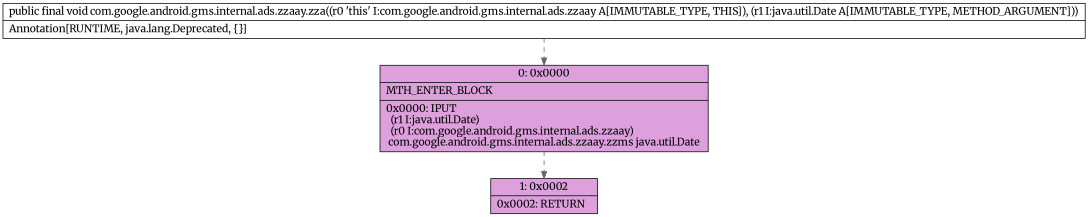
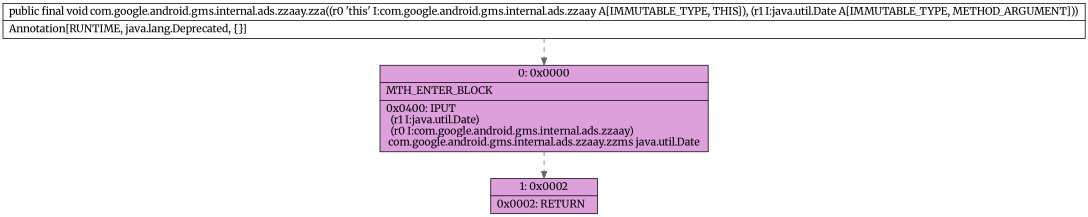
node "0: 0x0000": text "0x0000: IPUT" -> "0x0400: IPUT"
